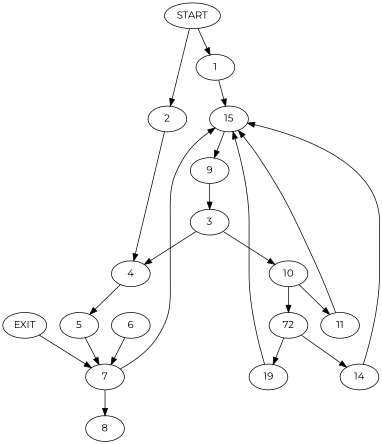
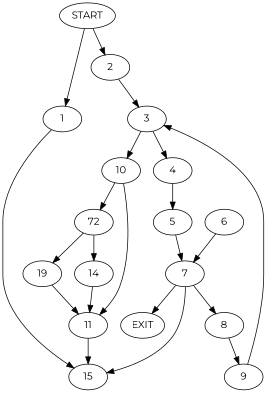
edge "15" -> "9": now "8" -> "9"
edge "2" -> "4": now "2" -> "3"
edge "14" -> "15": now "14" -> "11"
edge "19" -> "15": now "19" -> "11"
edge "EXIT" -> "7": reversed
